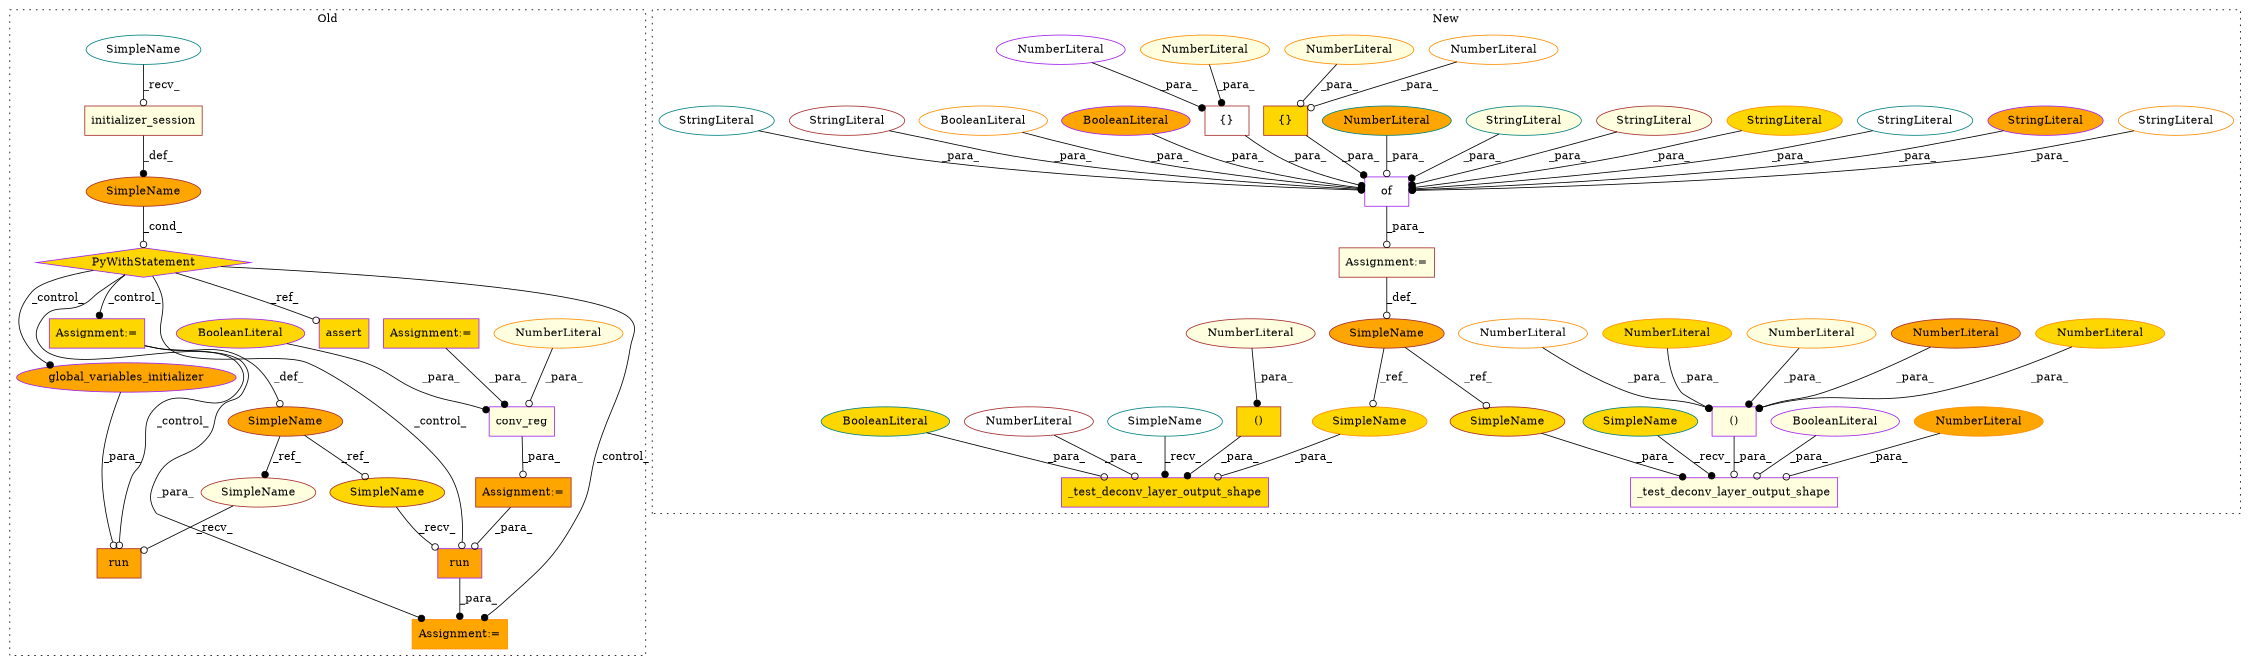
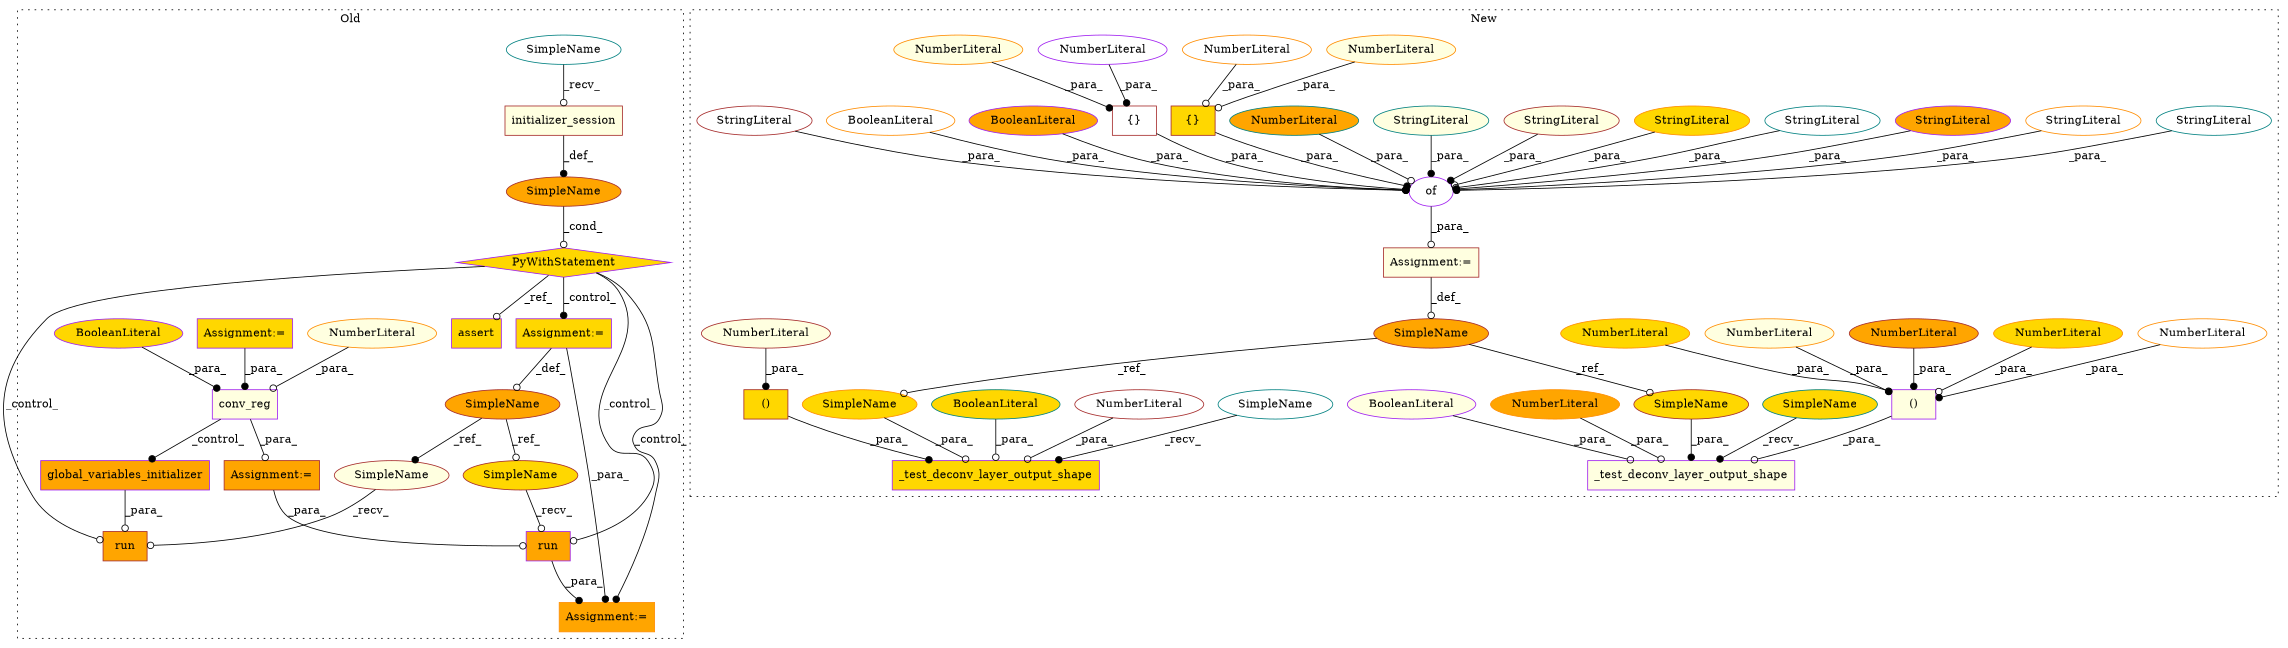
node "of": shape box -> ellipse
edge "PyWithStatement" -> "global_variables_initializer": now "conv_reg" -> "global_variables_initializer"
node "global_variables_initializer": shape ellipse -> box
